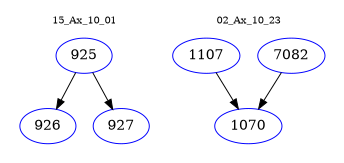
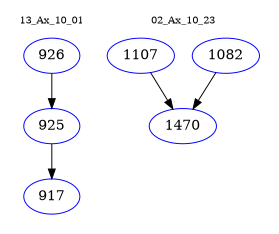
cluster "15_Ax_10_01": label "15_Ax_10_01" -> "13_Ax_10_01"
node "7082": label "7082" -> "1082"
edge "925" -> "926": reversed
node "927": label "927" -> "917"
node "1070": label "1070" -> "1470"
